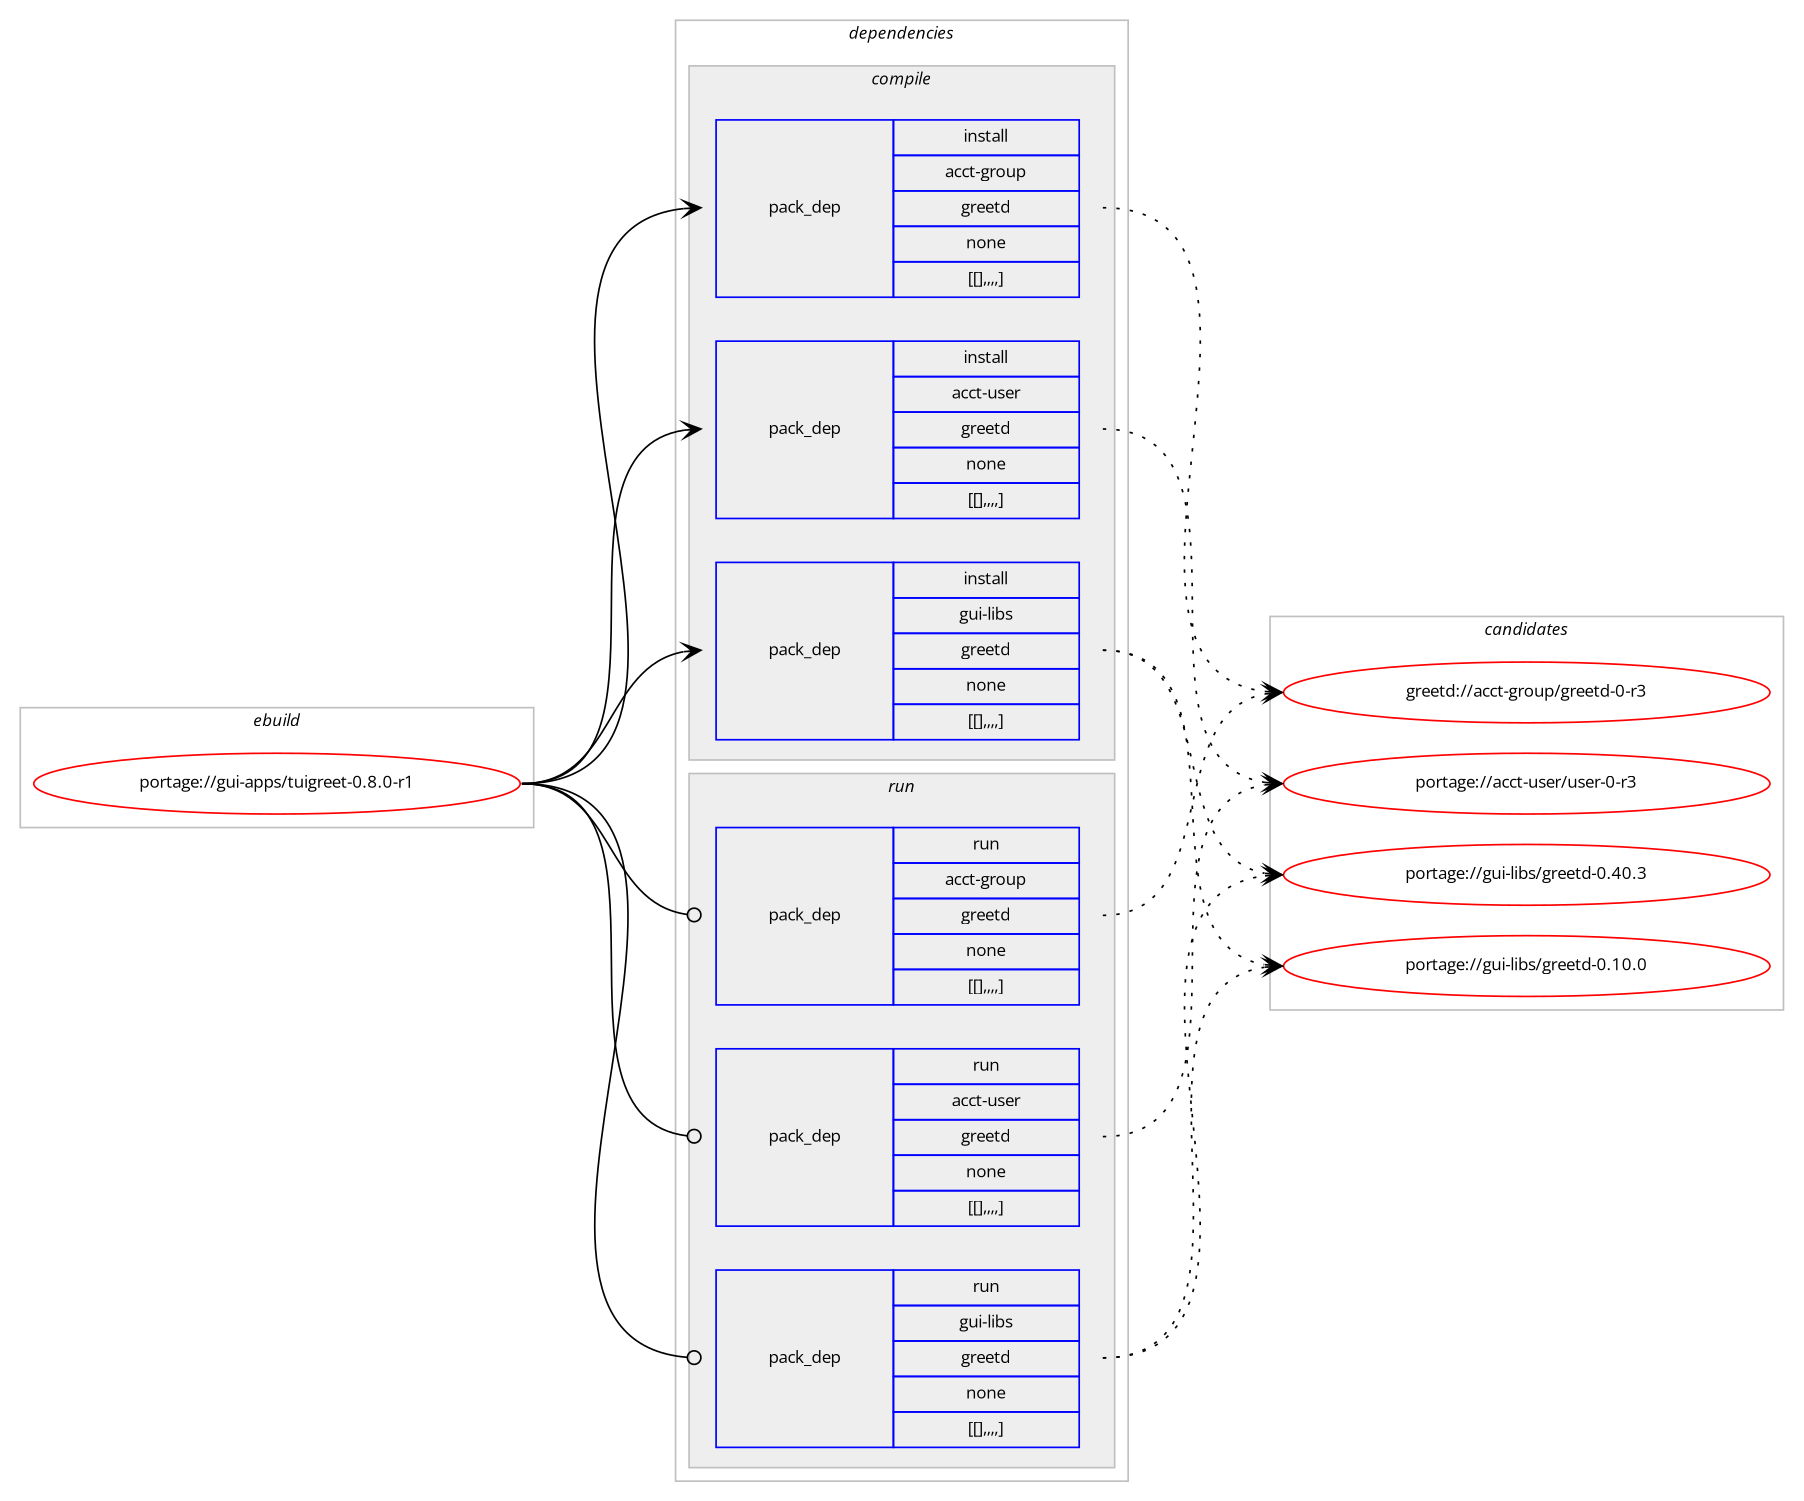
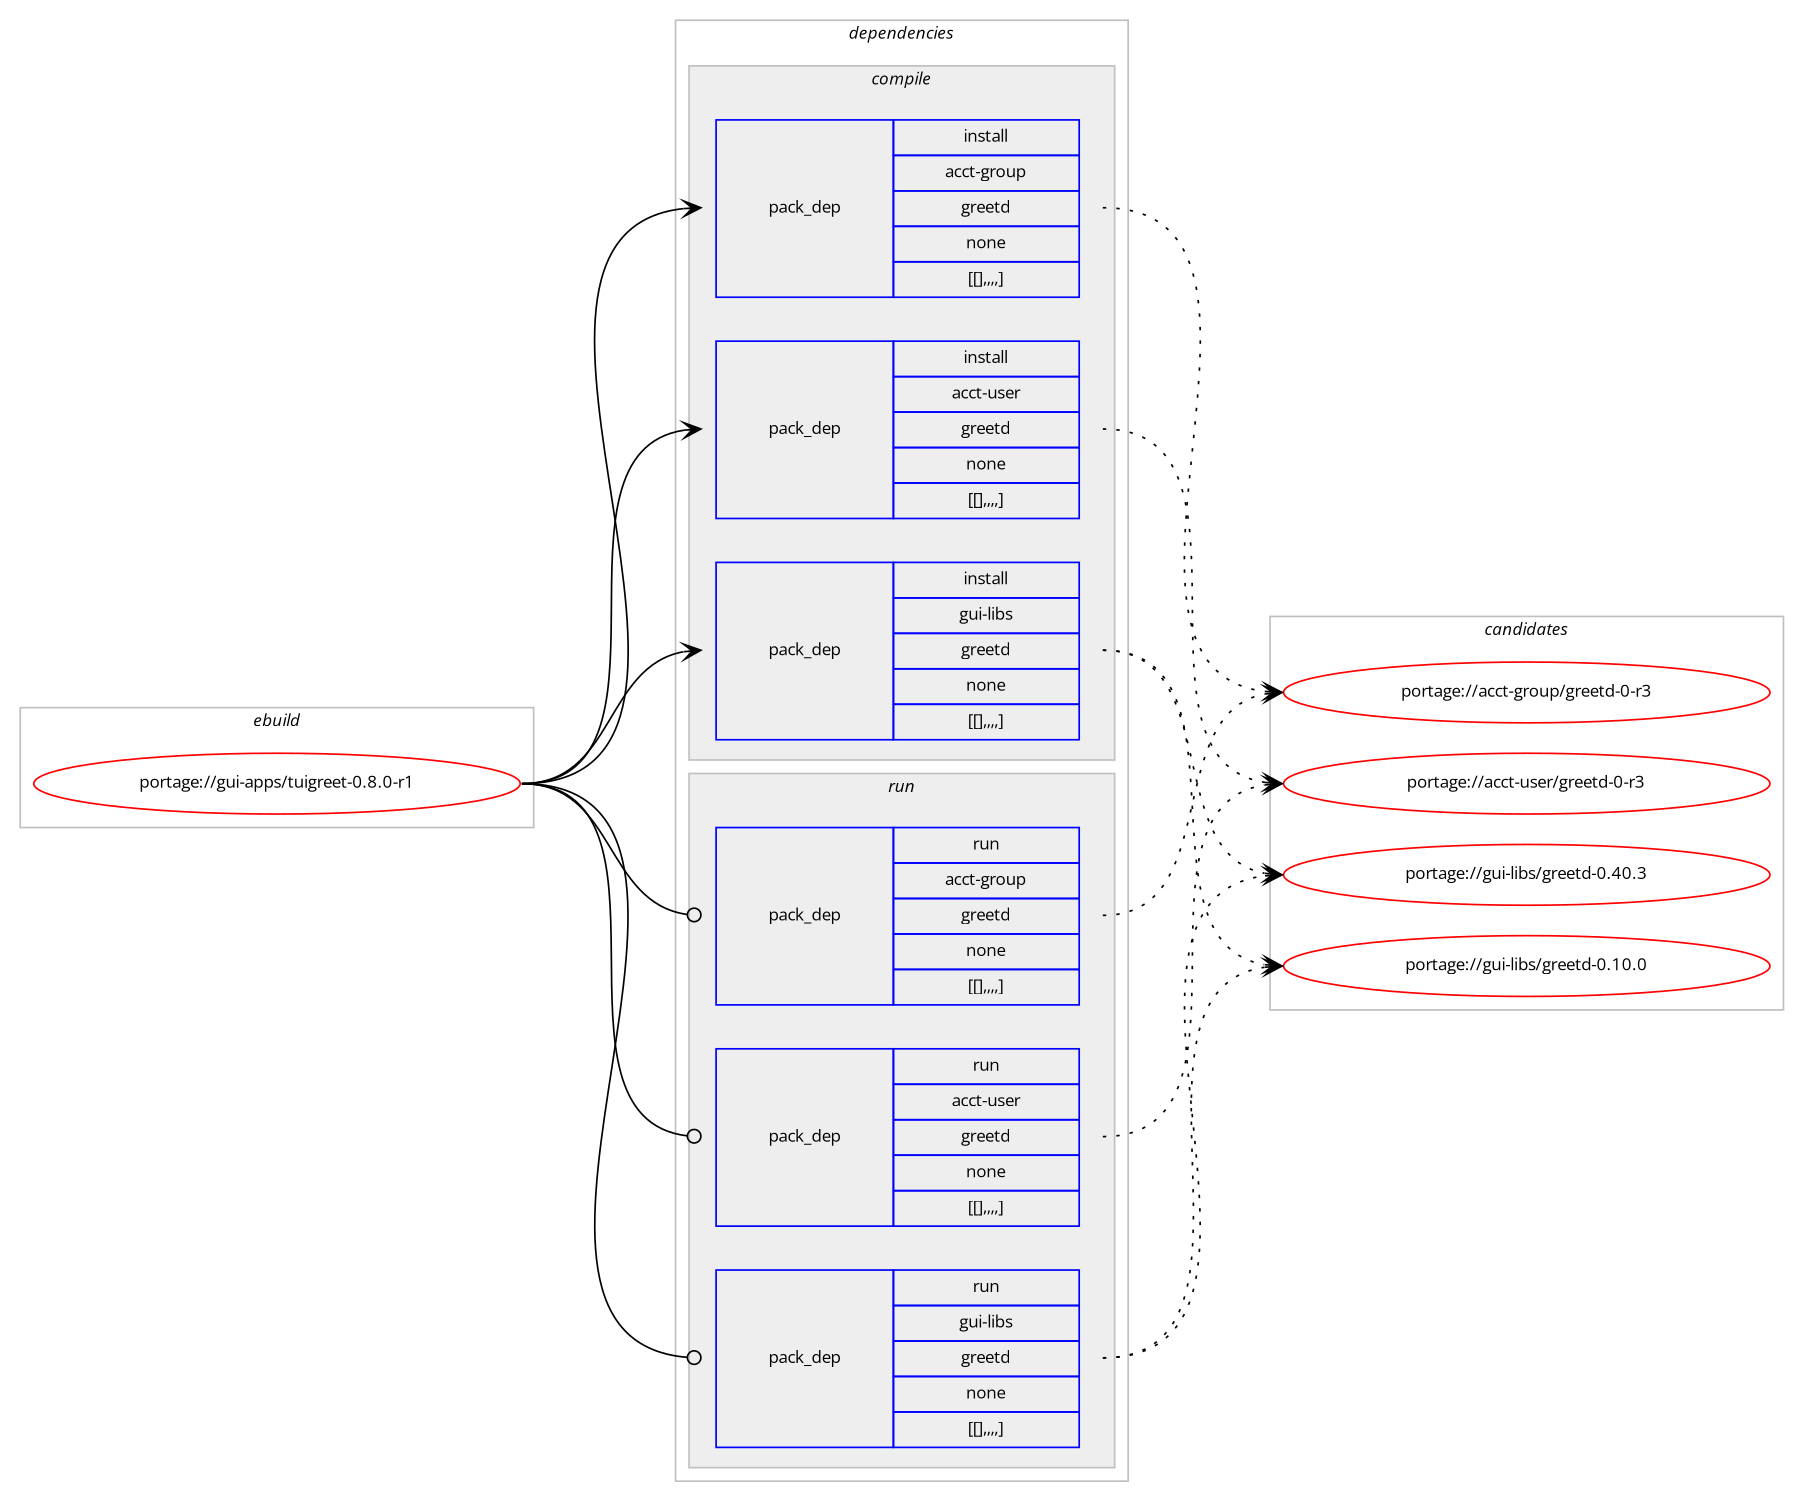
node "greetd://acct-group/greetd-0-r3": label "greetd://acct-group/greetd-0-r3" -> "portage://acct-group/greetd-0-r3"
node "portage://acct-user/user-0-r3": label "portage://acct-user/user-0-r3" -> "portage://acct-user/greetd-0-r3"
